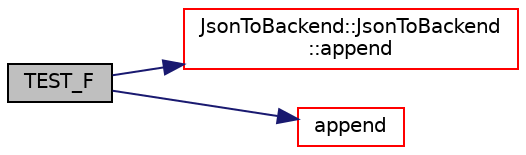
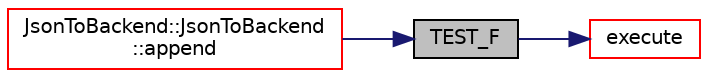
edge "TEST_F" -> "JsonToBackend::JsonToBackend ::append": reversed
node "append": label "append" -> "execute"
